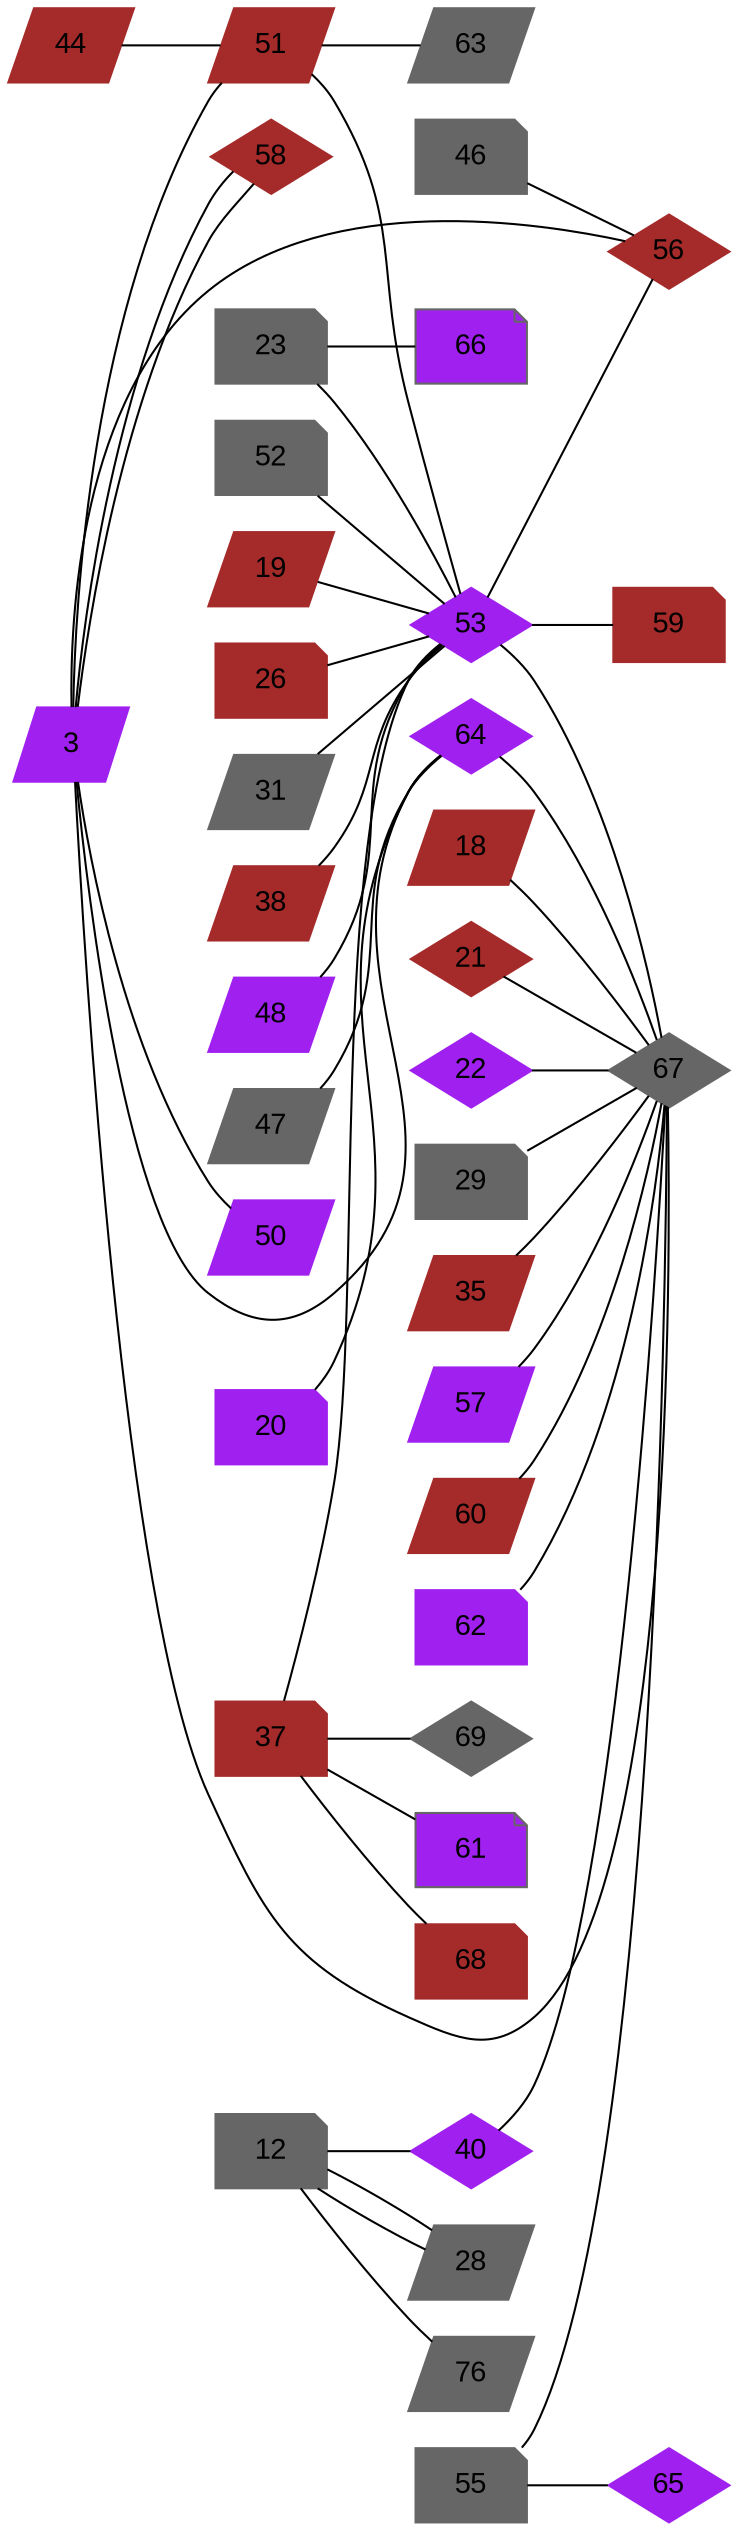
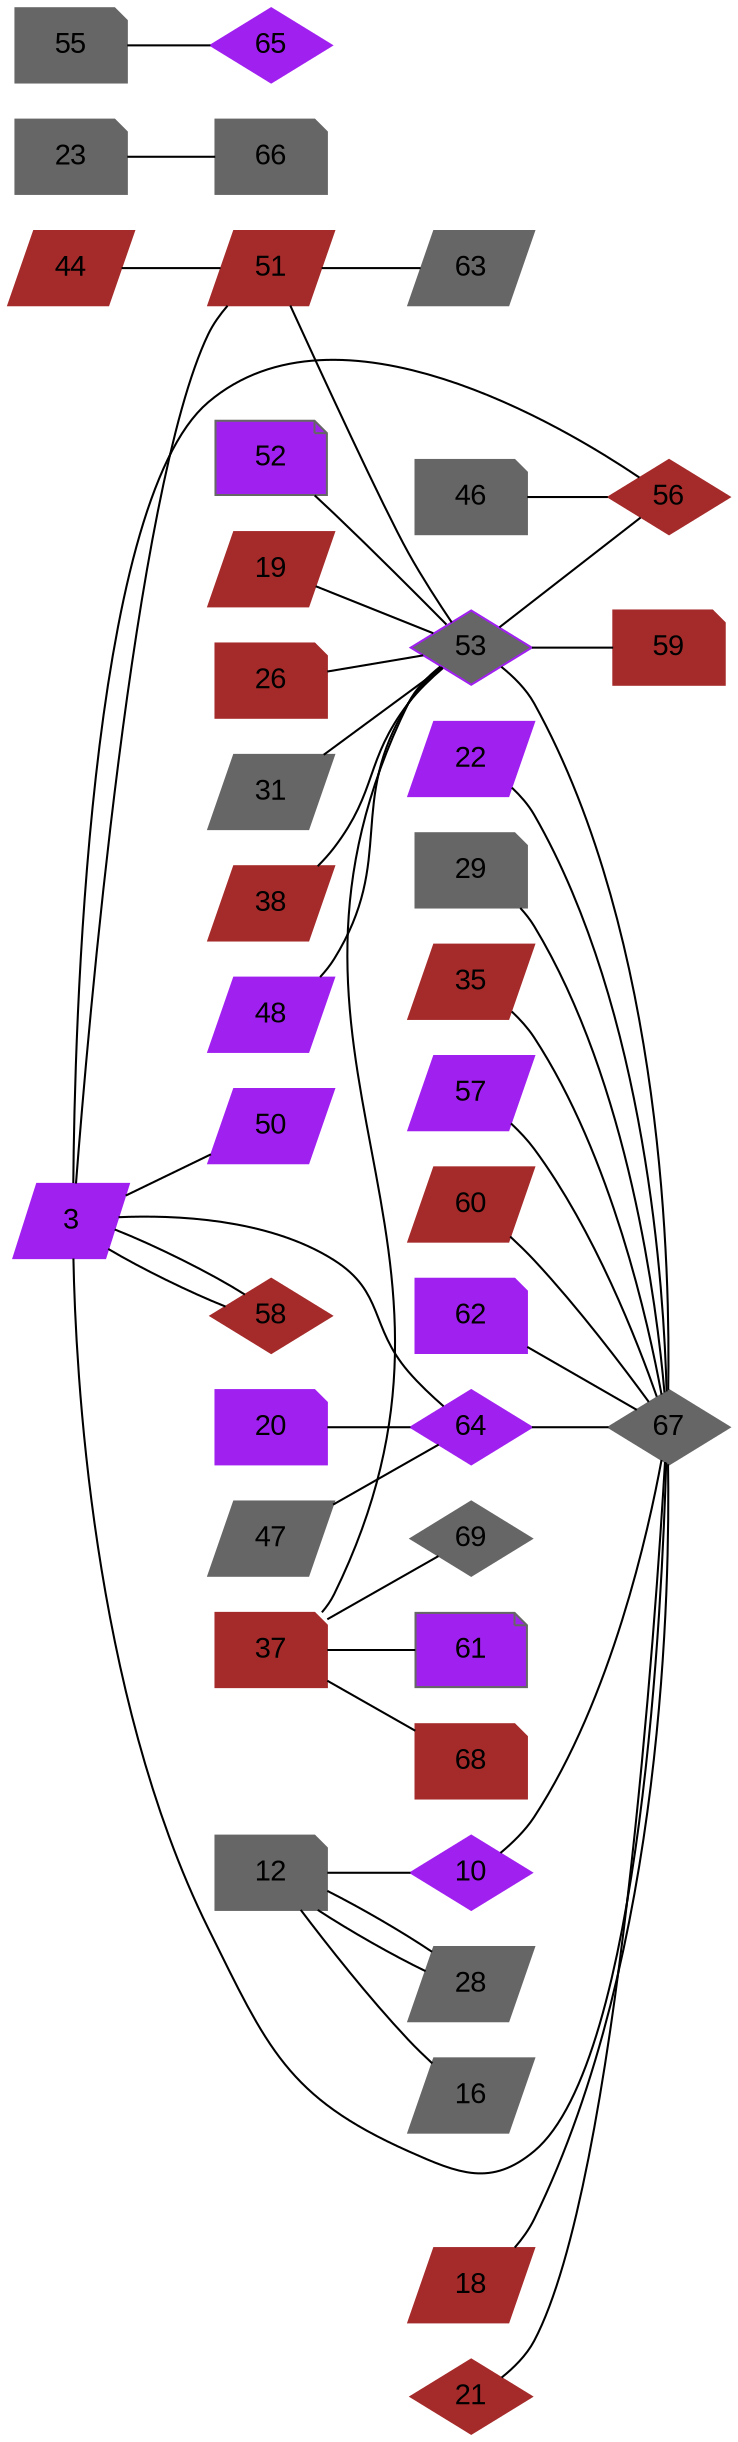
node "66": fillcolor purple -> gray40
node "52": fillcolor gray40 -> purple
edge "23" -- "53": removed
node "53": fillcolor purple -> gray40
node "22": shape diamond -> parallelogram
edge "67" -- "55": removed
node "40": label "40" -> "10"
node "76": label "76" -> "16"
